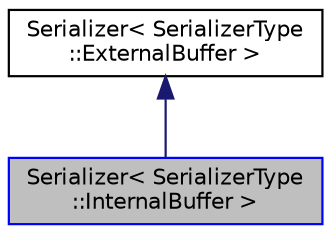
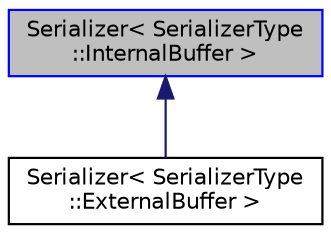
edge "Serializer< SerializerType ::InternalBuffer >" -> "Serializer< SerializerType ::ExternalBuffer >": reversed
